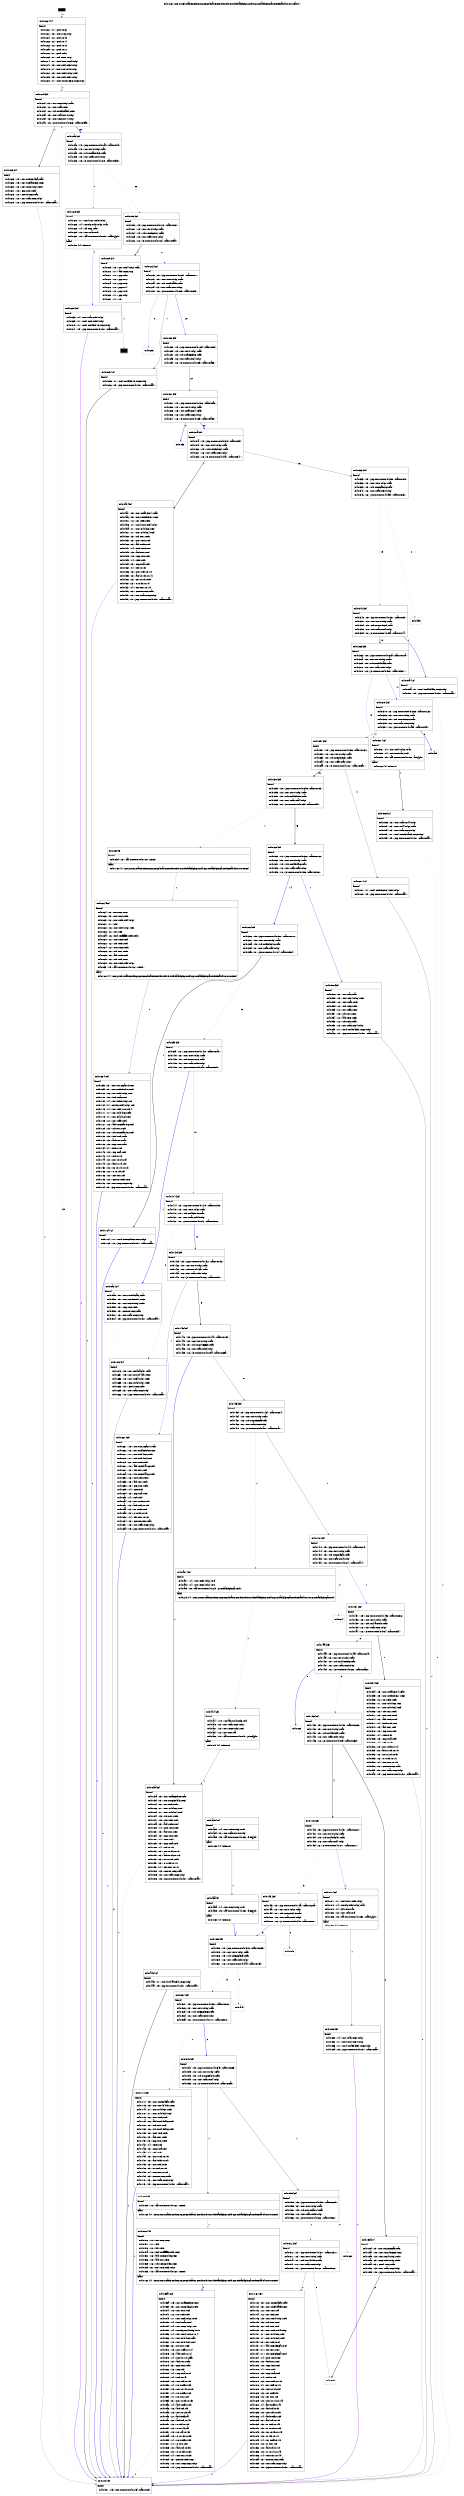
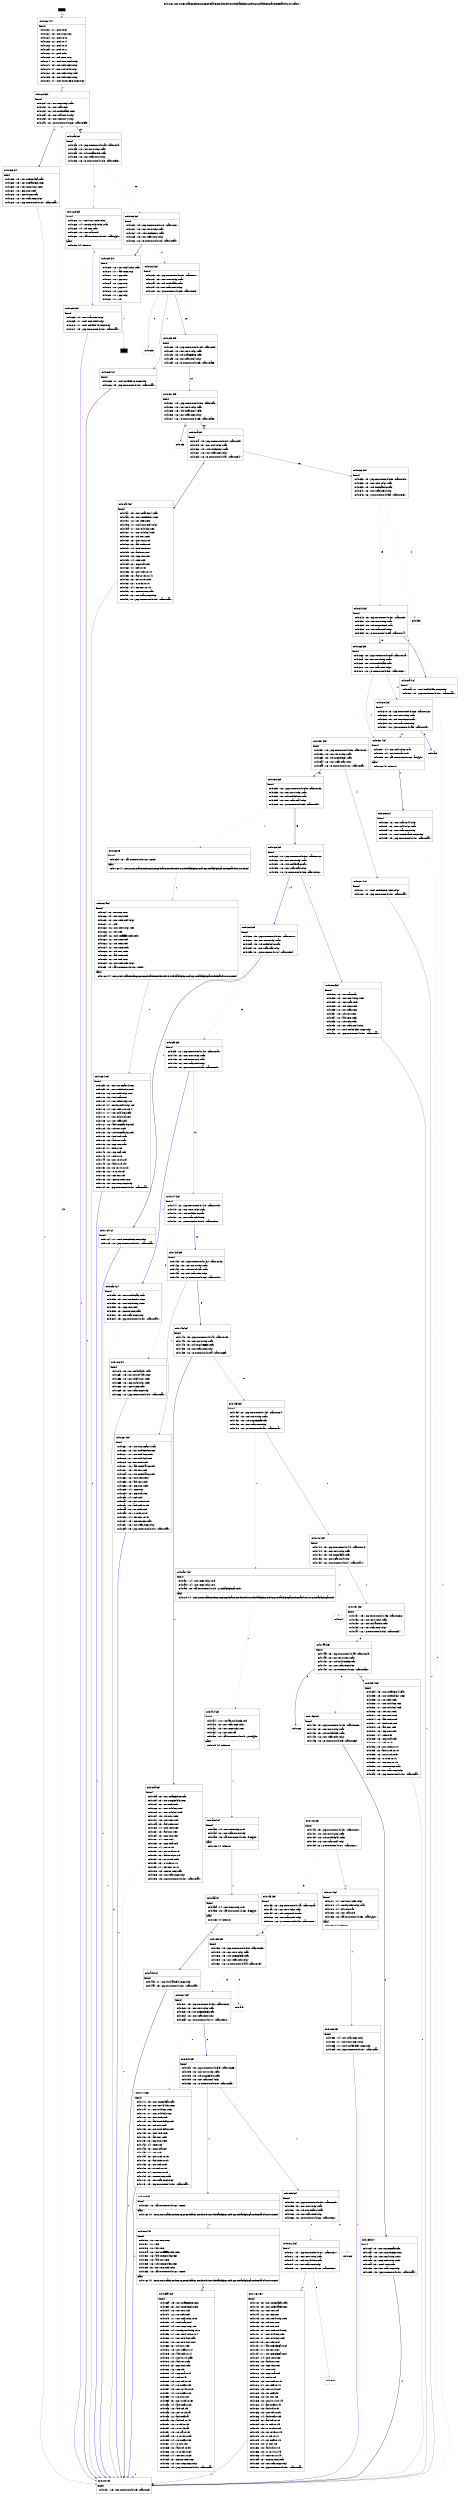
edge "0x401365 [25]" -> "0x4015e1 [13]": label " 12" -> " 1"
edge "0x40137e [25]" -> "0x401397 [25]": now "0x40137e [25]" -> "0x4015e1 [13]"
edge "0x401446 [25]" -> "0x40145f [25]": color black -> blue
edge "0x401491 [25]" -> "0x401b54 [83]": now "0x4014aa [25]" -> "0x401b54 [83]"
edge "0x401a14 [23]" -> "0x4018ba [83]": now "0x401a14 [23]" -> "0x401a2b [15]"
edge "0x4014c3 [25]" -> "0x4014dc [25]": removed, label "4"
edge "0x401a3a [9]" -> "0x40150e [25]": now "0x401a3a [9]" -> "0x401a43 [12]"
node "0x401b48": removed
edge "0x40189f [27]" -> "0x40158b": now "0x40189f [27]" -> "0x401d01 [5]"
